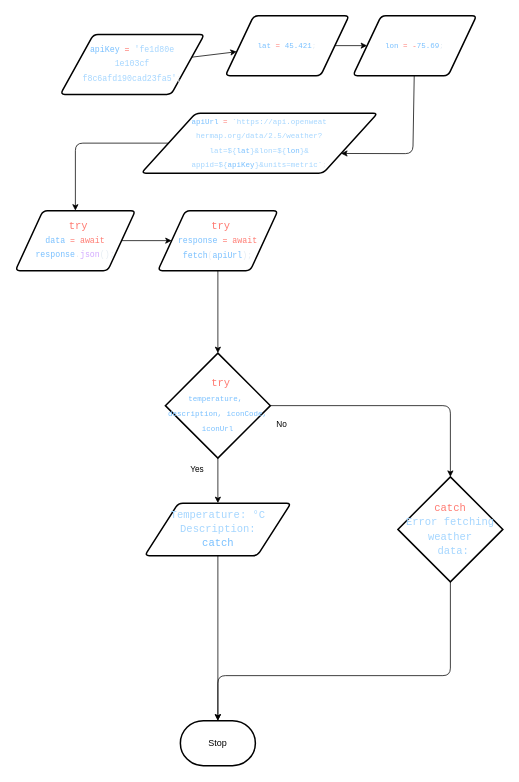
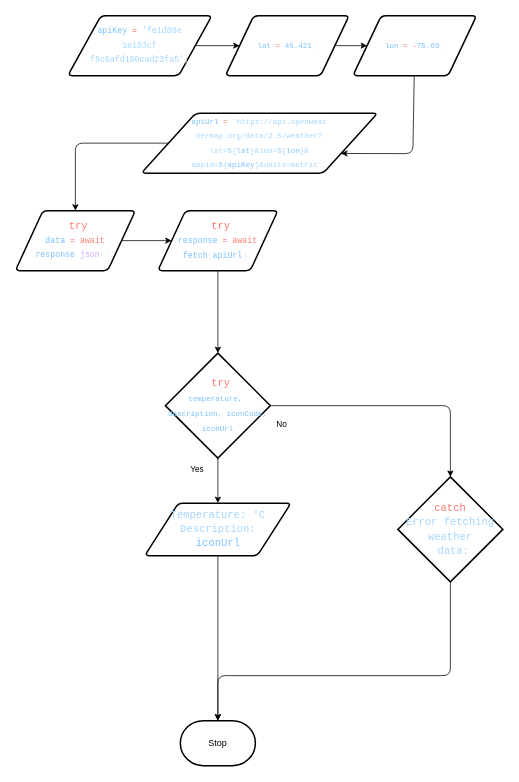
node "apiKey = 'fe1d80e 1e103cf f8c6afd190cad23fa5';": moved (132, 64) -> (140, 45)
node "Temperature: °C Description: catch": label "Temperature: °C Description: catch" -> "Temperature: °C Description: iconUrl"
